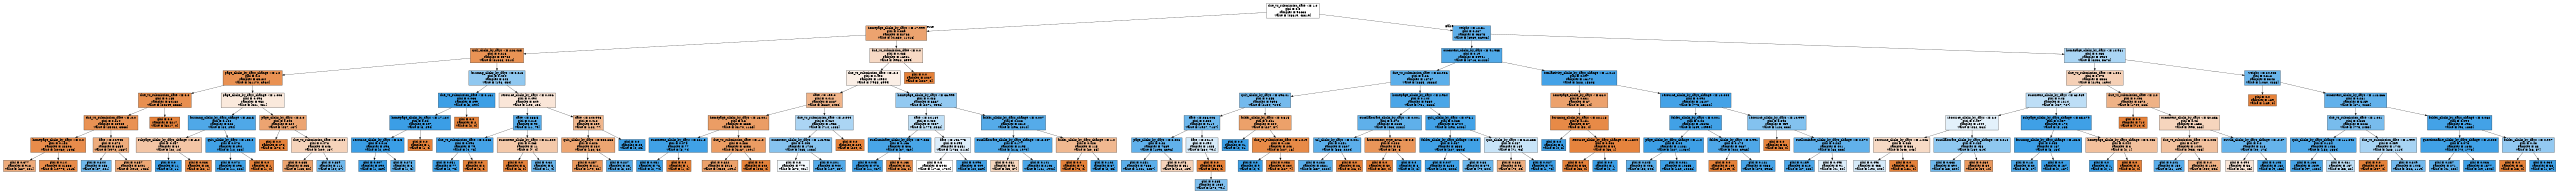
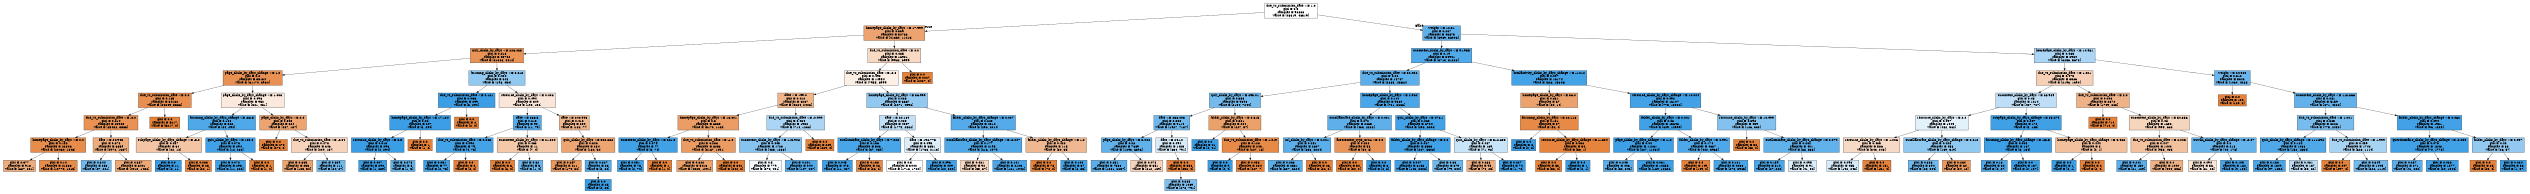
edge "date <= 240.993 gini = 0.418 samples = 259 value = [182, 77]" -> "gini = 0.0 samples = 25 value = [0, 25]": now "gini = 0.227 samples = 23 value = [3, 20]" -> "gini = 0.0 samples = 25 value = [0, 25]"
